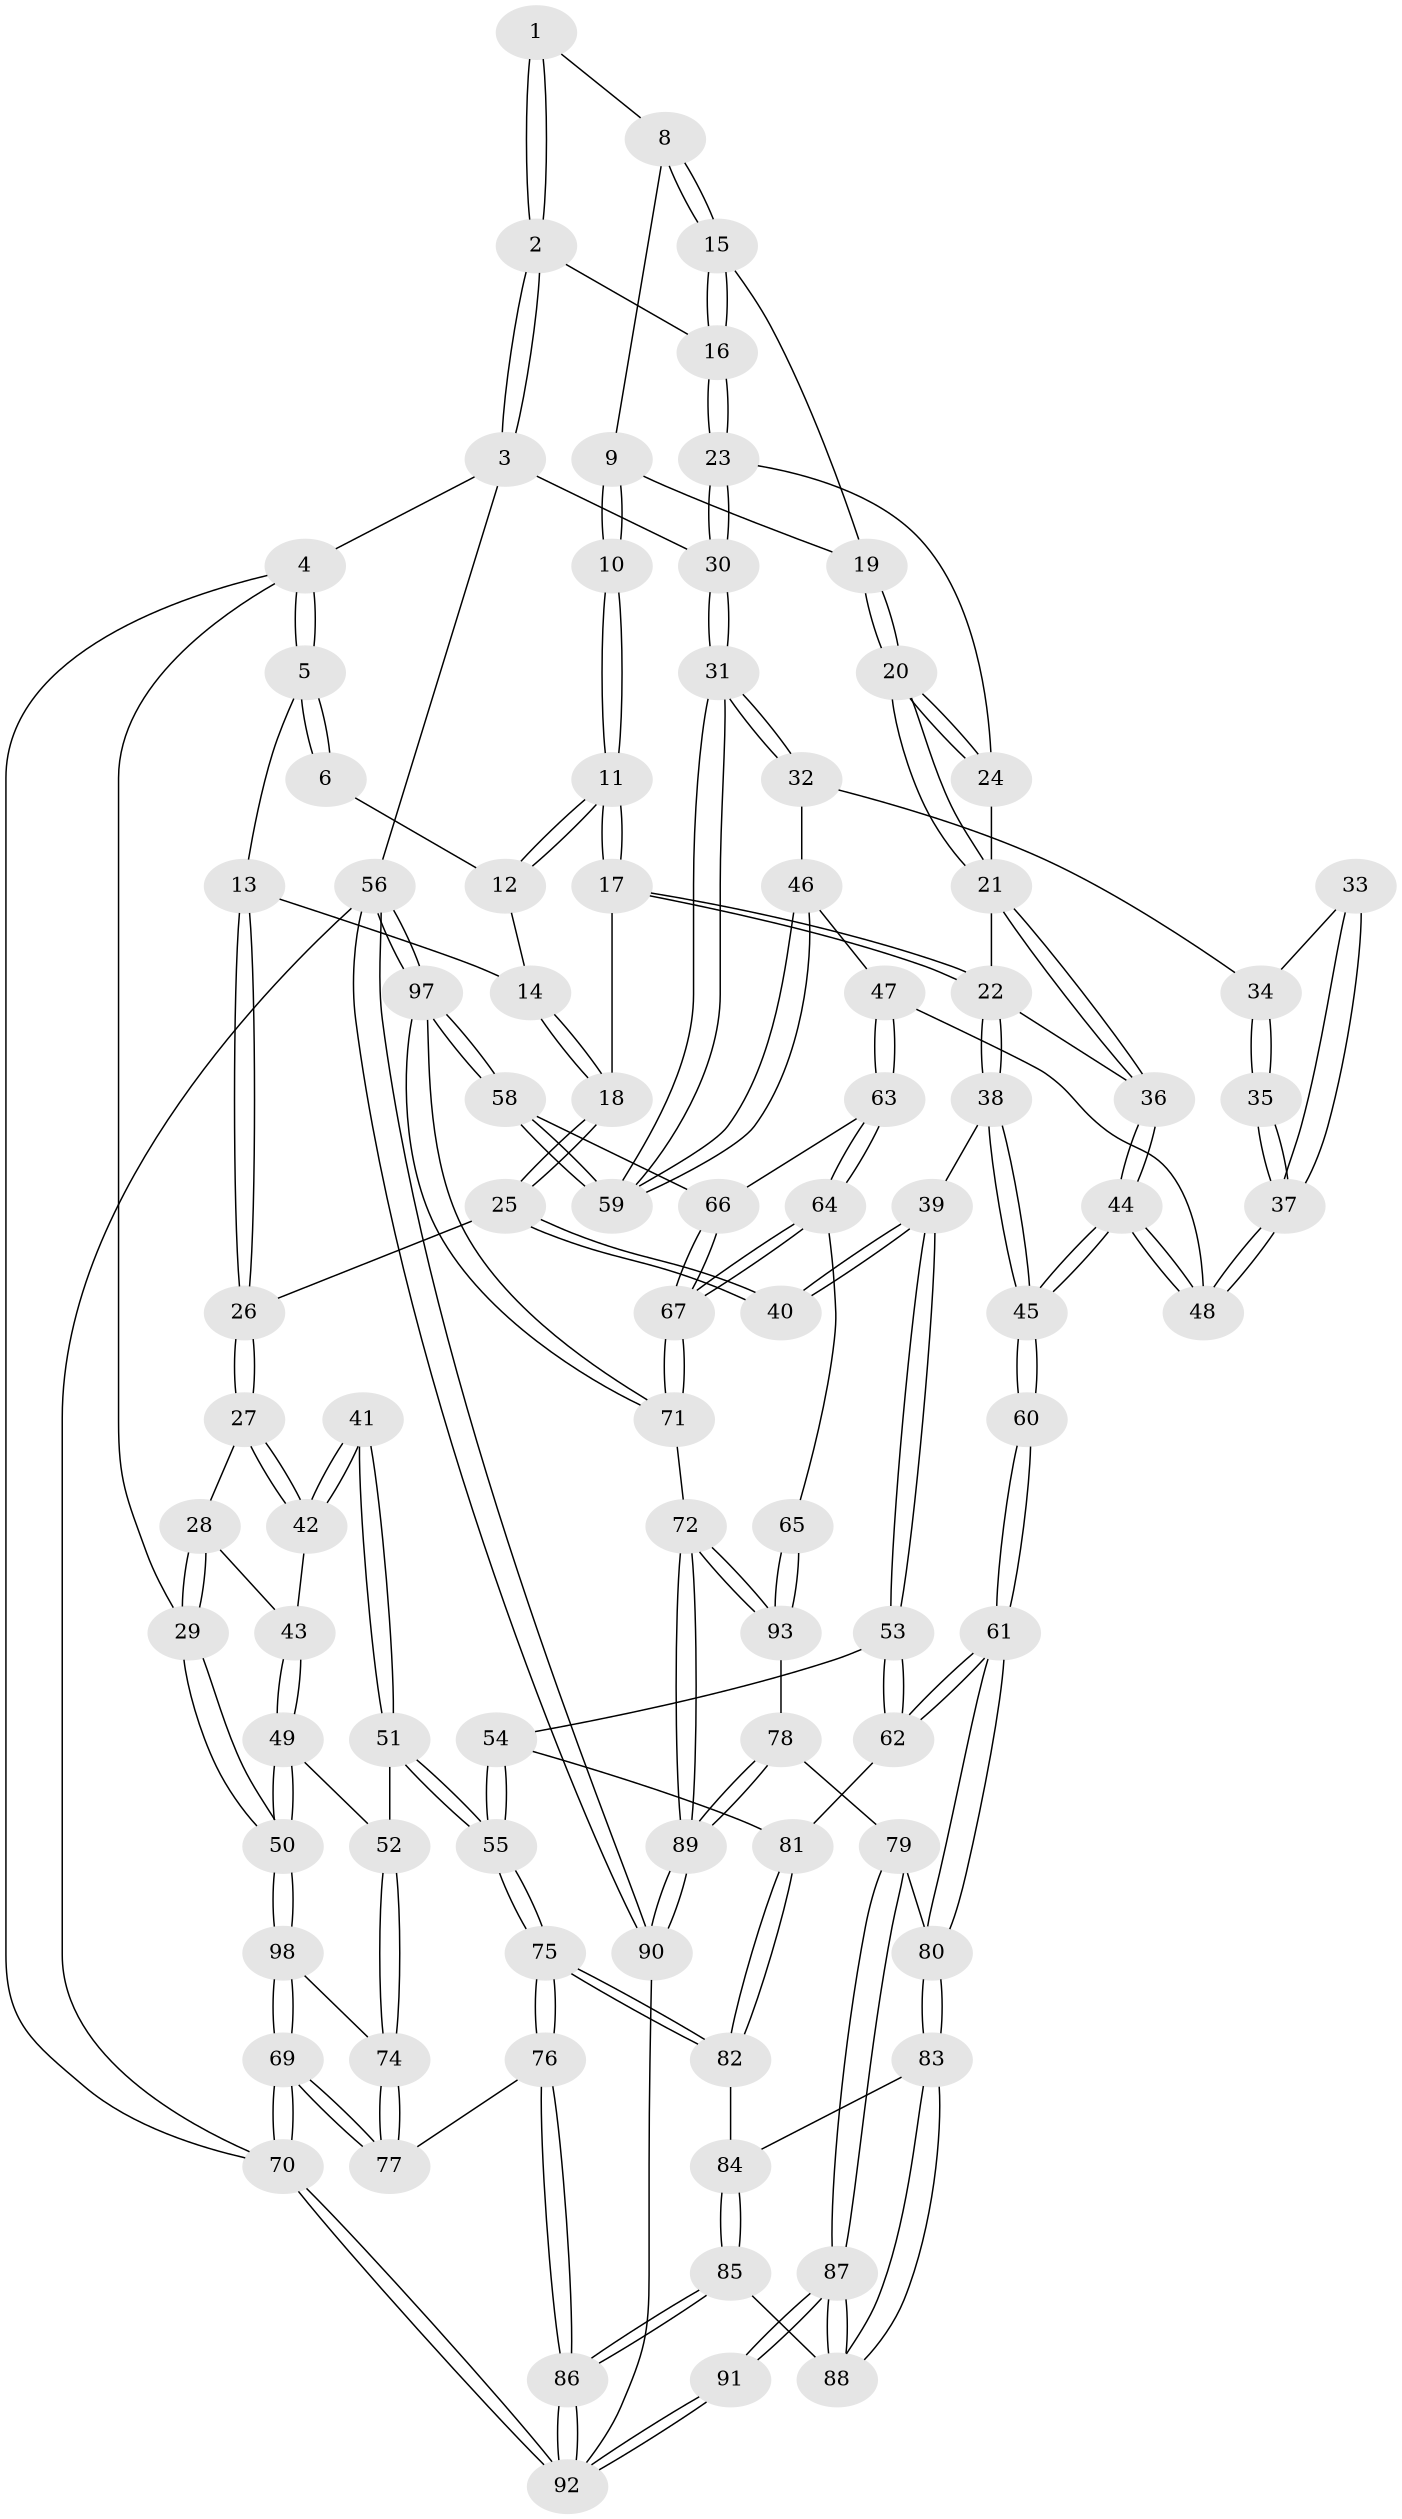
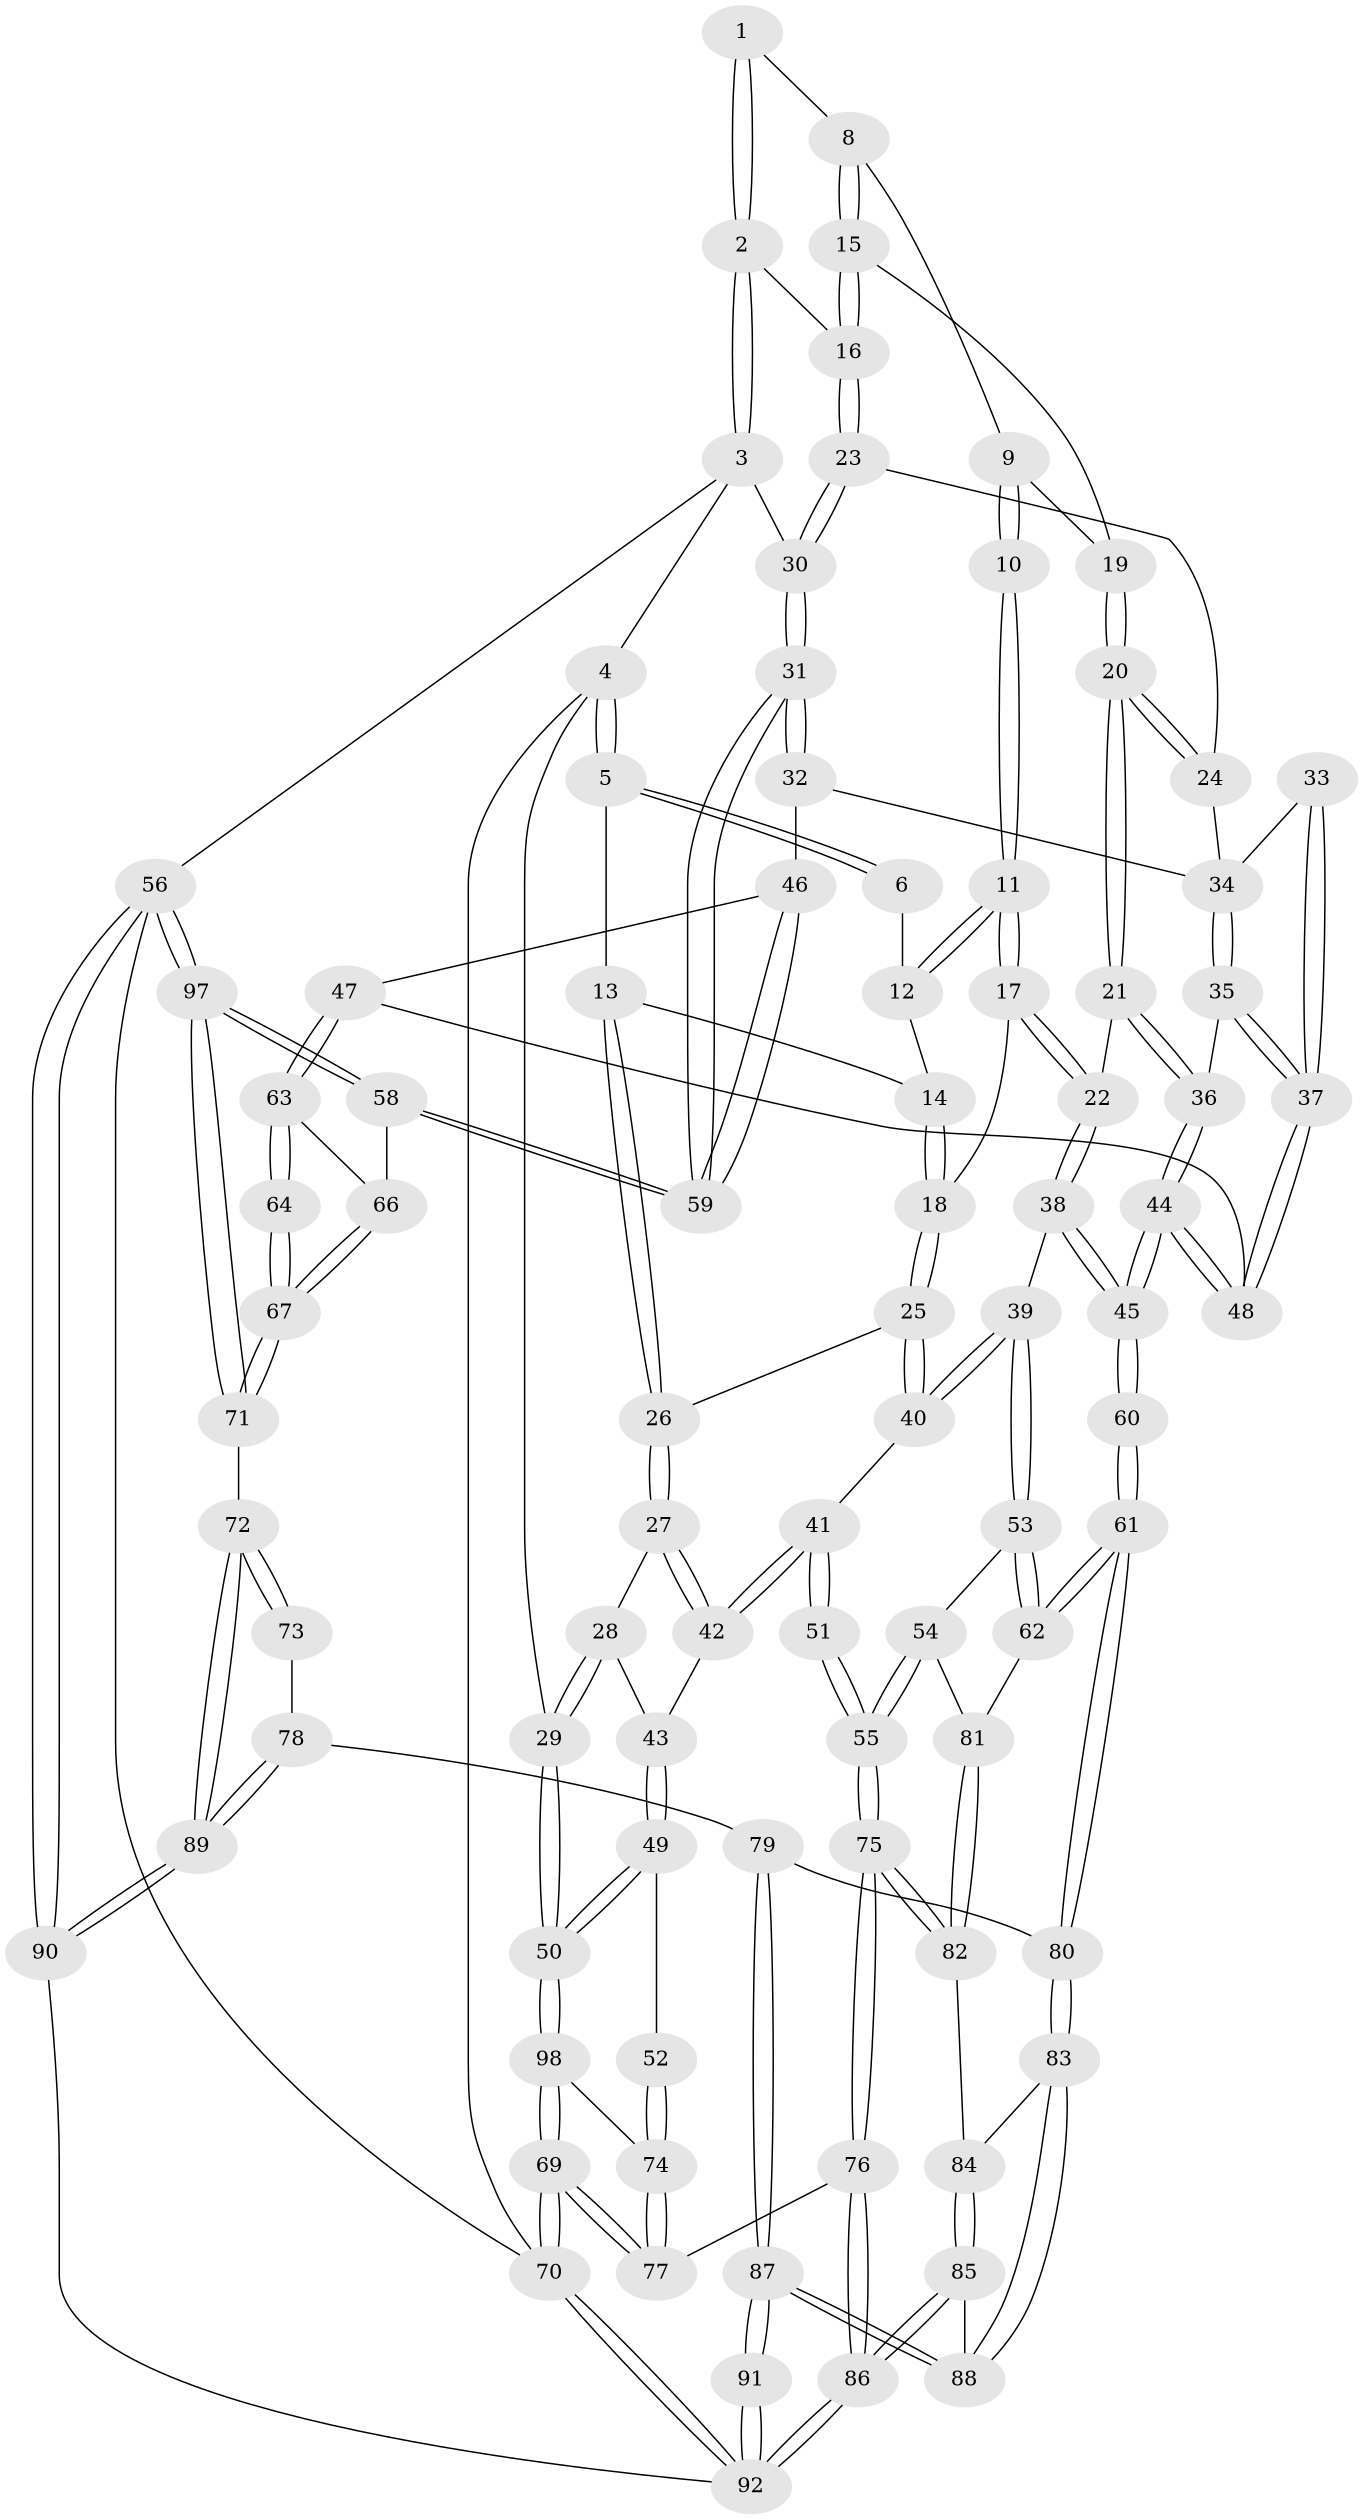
edge "24" -- "21": now "24" -- "34"
edge "22" -- "36": now "35" -- "36"
edge "40" -- "41": added
node "65": removed
node "93": label "93" -> "73"
edge "51" -- "52": removed
